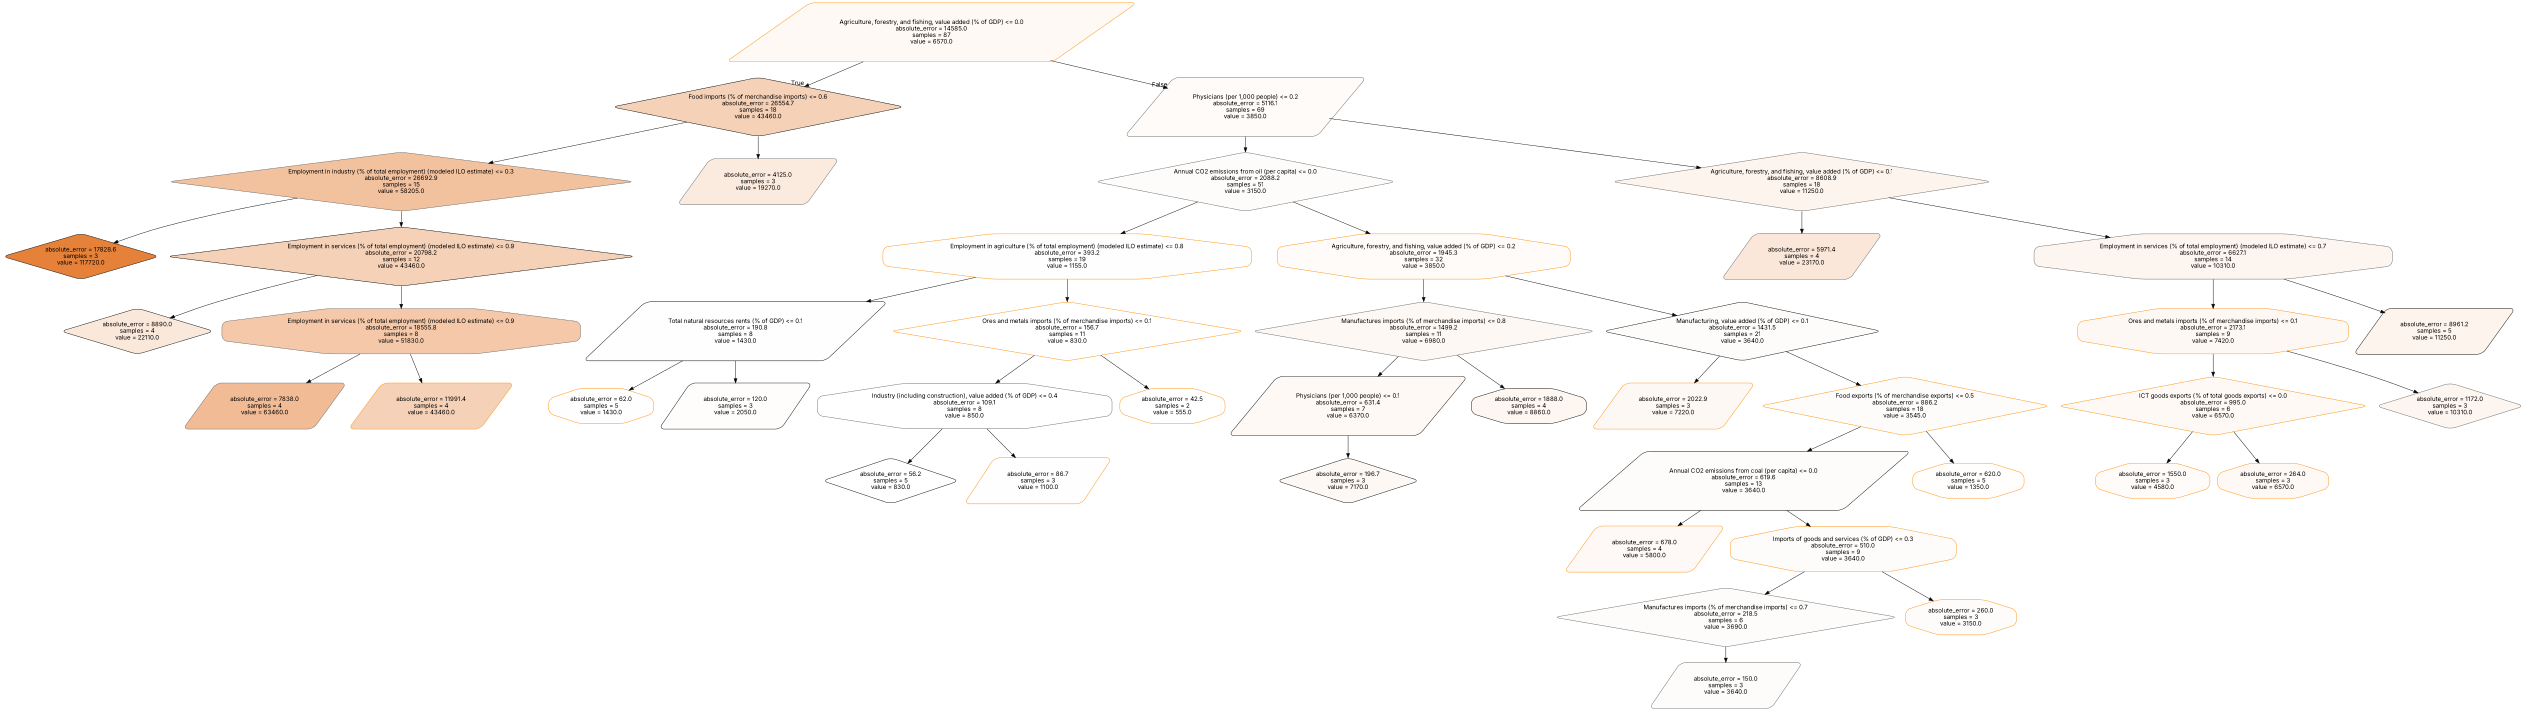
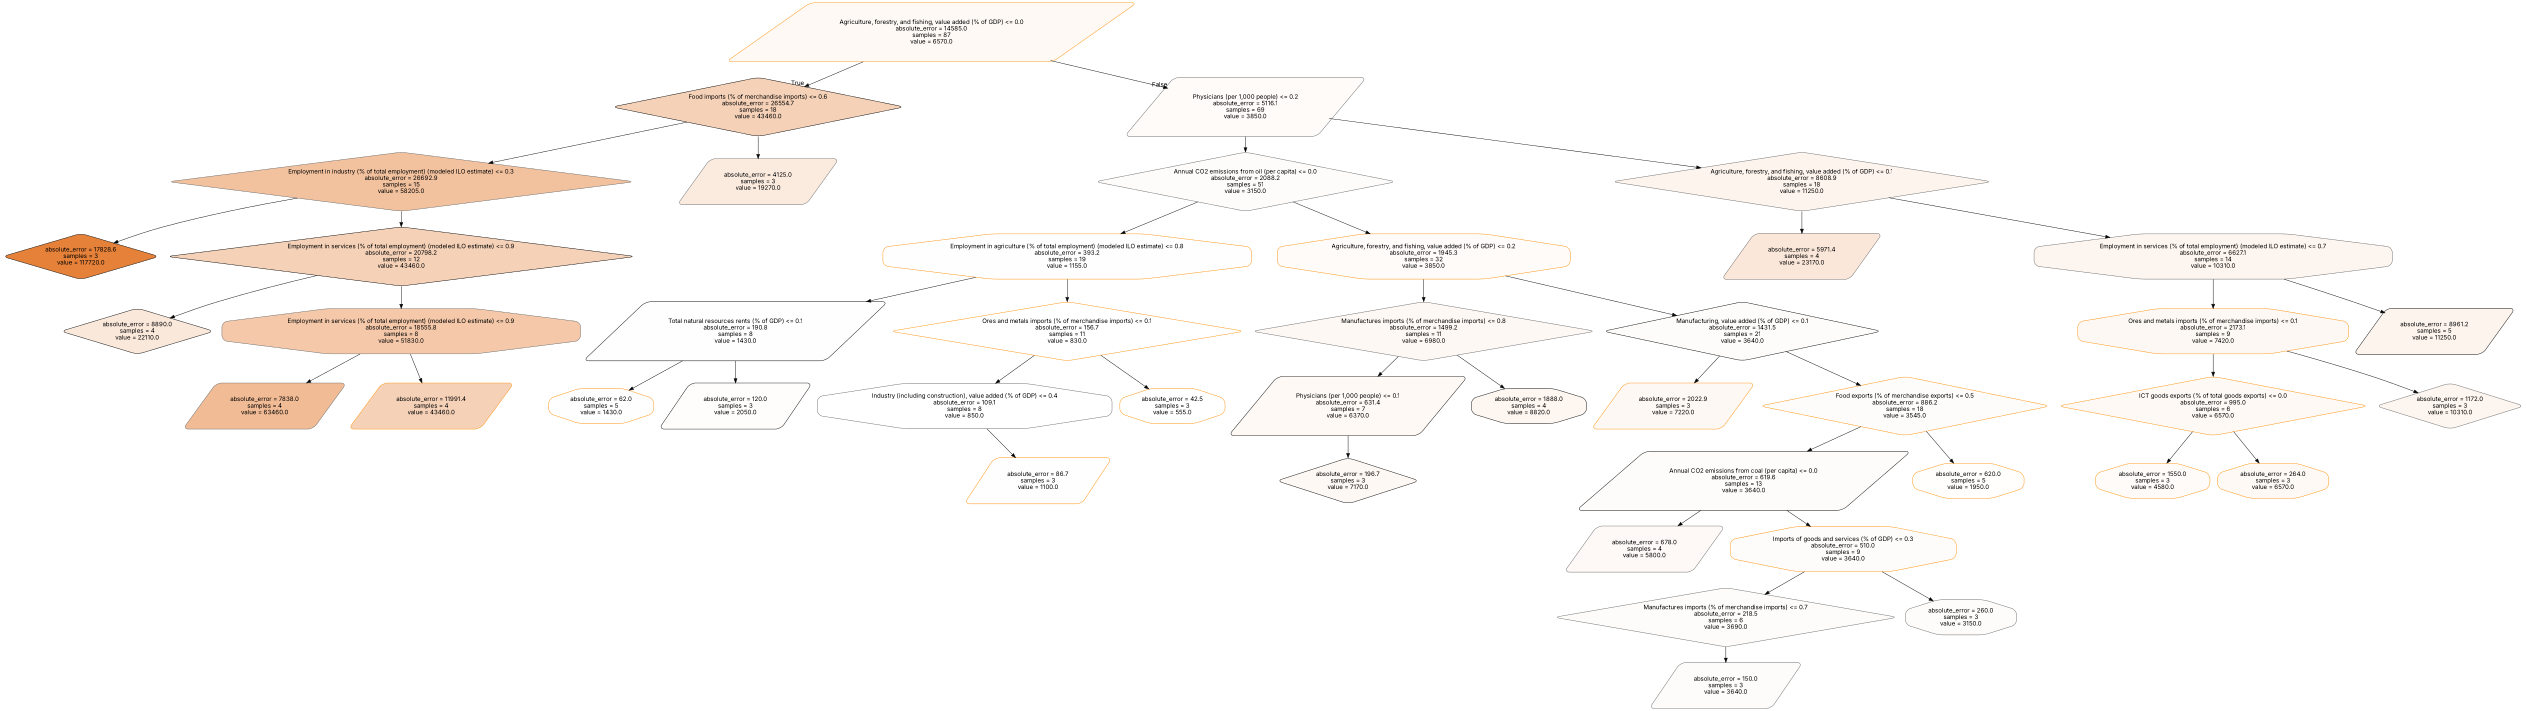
node "absolute_error = 42.5 samples = 2 value = 555.0": label "absolute_error = 42.5 samples = 2 value = 555.0" -> "absolute_error = 42.5 samples = 3 value = 555.0"
node "absolute_error = 1888.0 samples = 4 value = 8860.0": label "absolute_error = 1888.0 samples = 4 value = 8860.0" -> "absolute_error = 1888.0 samples = 4 value = 8820.0"
node "absolute_error = 56.2 samples = 5 value = 830.0": removed
node "absolute_error = 620.0 samples = 5 value = 1350.0": label "absolute_error = 620.0 samples = 5 value = 1350.0" -> "absolute_error = 620.0 samples = 5 value = 1950.0"
node "absolute_error = 678.0 samples = 4 value = 5800.0": color darkorange -> gray40
node "absolute_error = 260.0 samples = 3 value = 3150.0": color darkorange -> gray40
